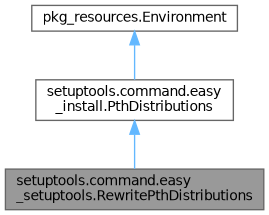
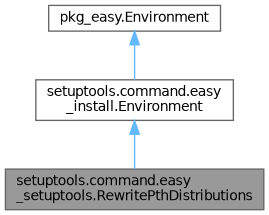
node "pkg_resources.Environment": label "pkg_resources.Environment" -> "pkg_easy.Environment"
node "setuptools.command.easy _install.PthDistributions": label "setuptools.command.easy _install.PthDistributions" -> "setuptools.command.easy _install.Environment"
